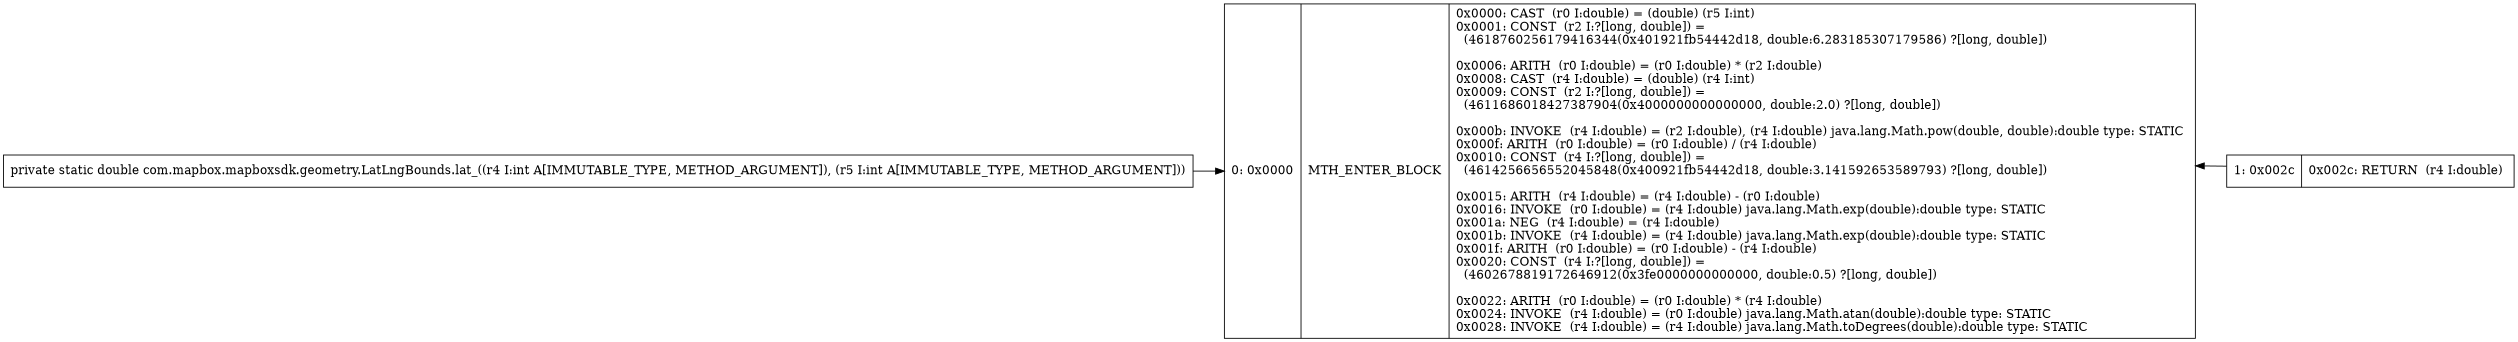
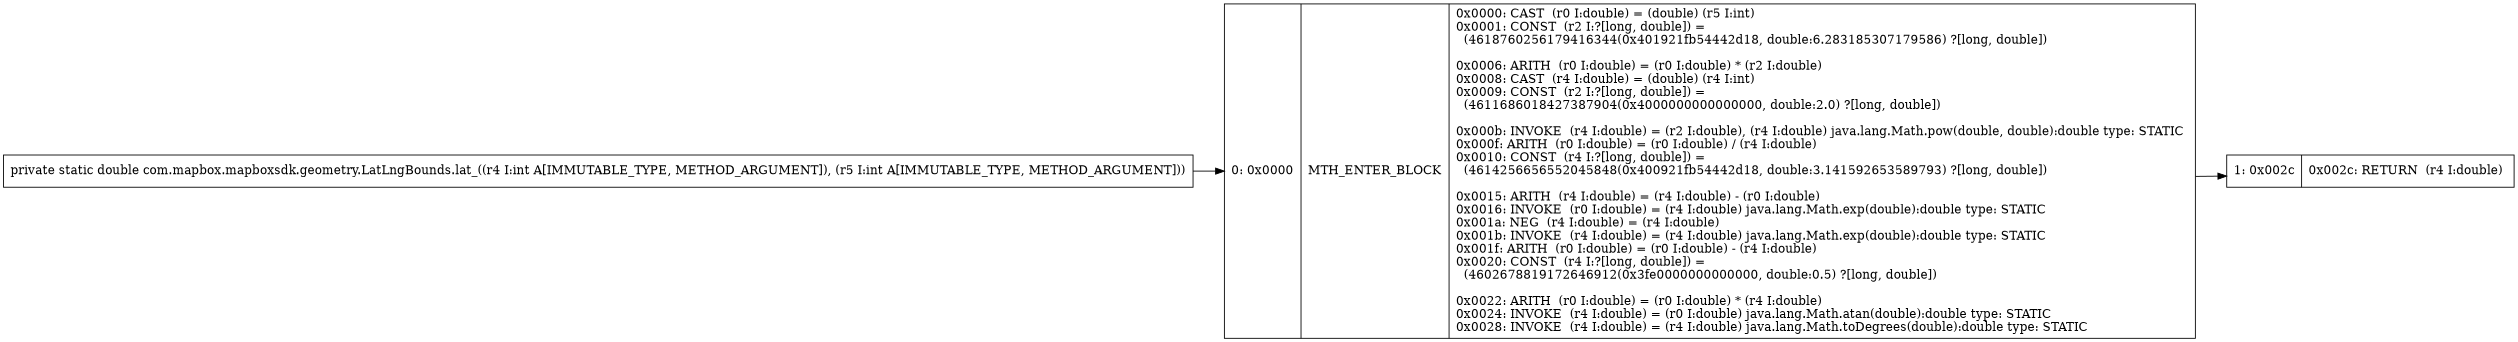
edge "1: 0x002c" -> "0: 0x0000": reversed
